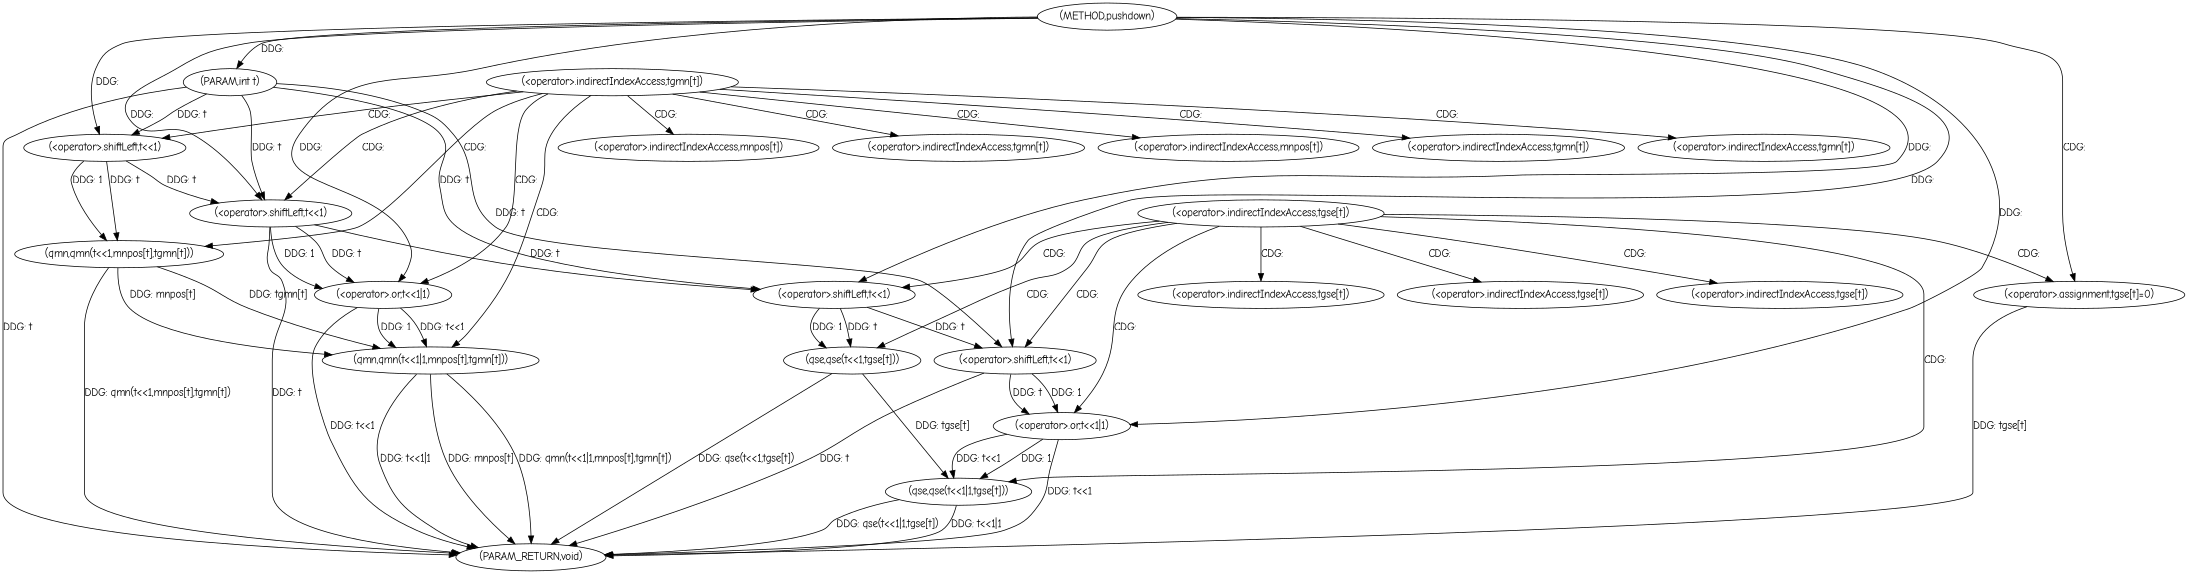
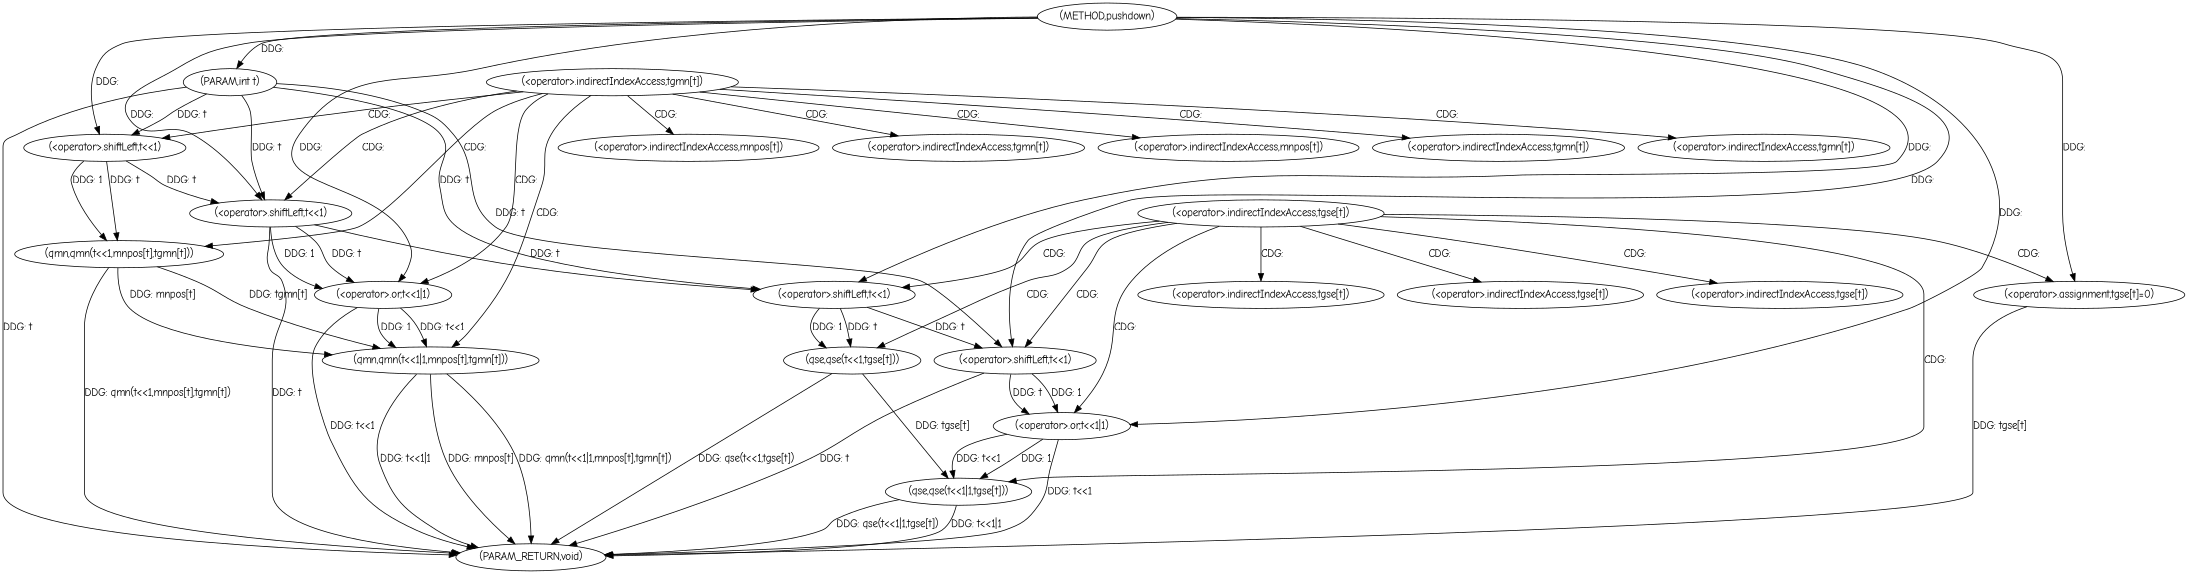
edge "(METHOD,pushdown)" -> "(<operator>.assignment,tgse[t]=0)": label "CDG: " -> "DDG: "
